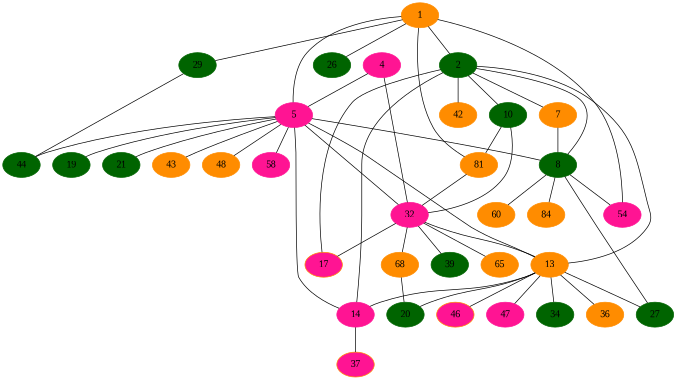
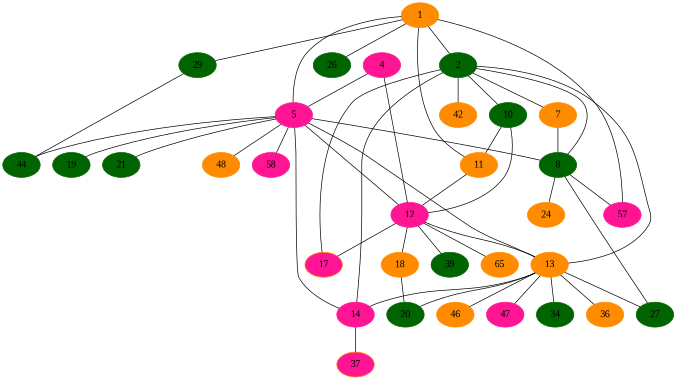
node "43": removed
node "81": label "81" -> "11"
node "32": label "32" -> "12"
node "60": removed
node "84": label "84" -> "24"
node "54": label "54" -> "57"
node "68": label "68" -> "18"
node "46": fillcolor deeppink -> darkorange
